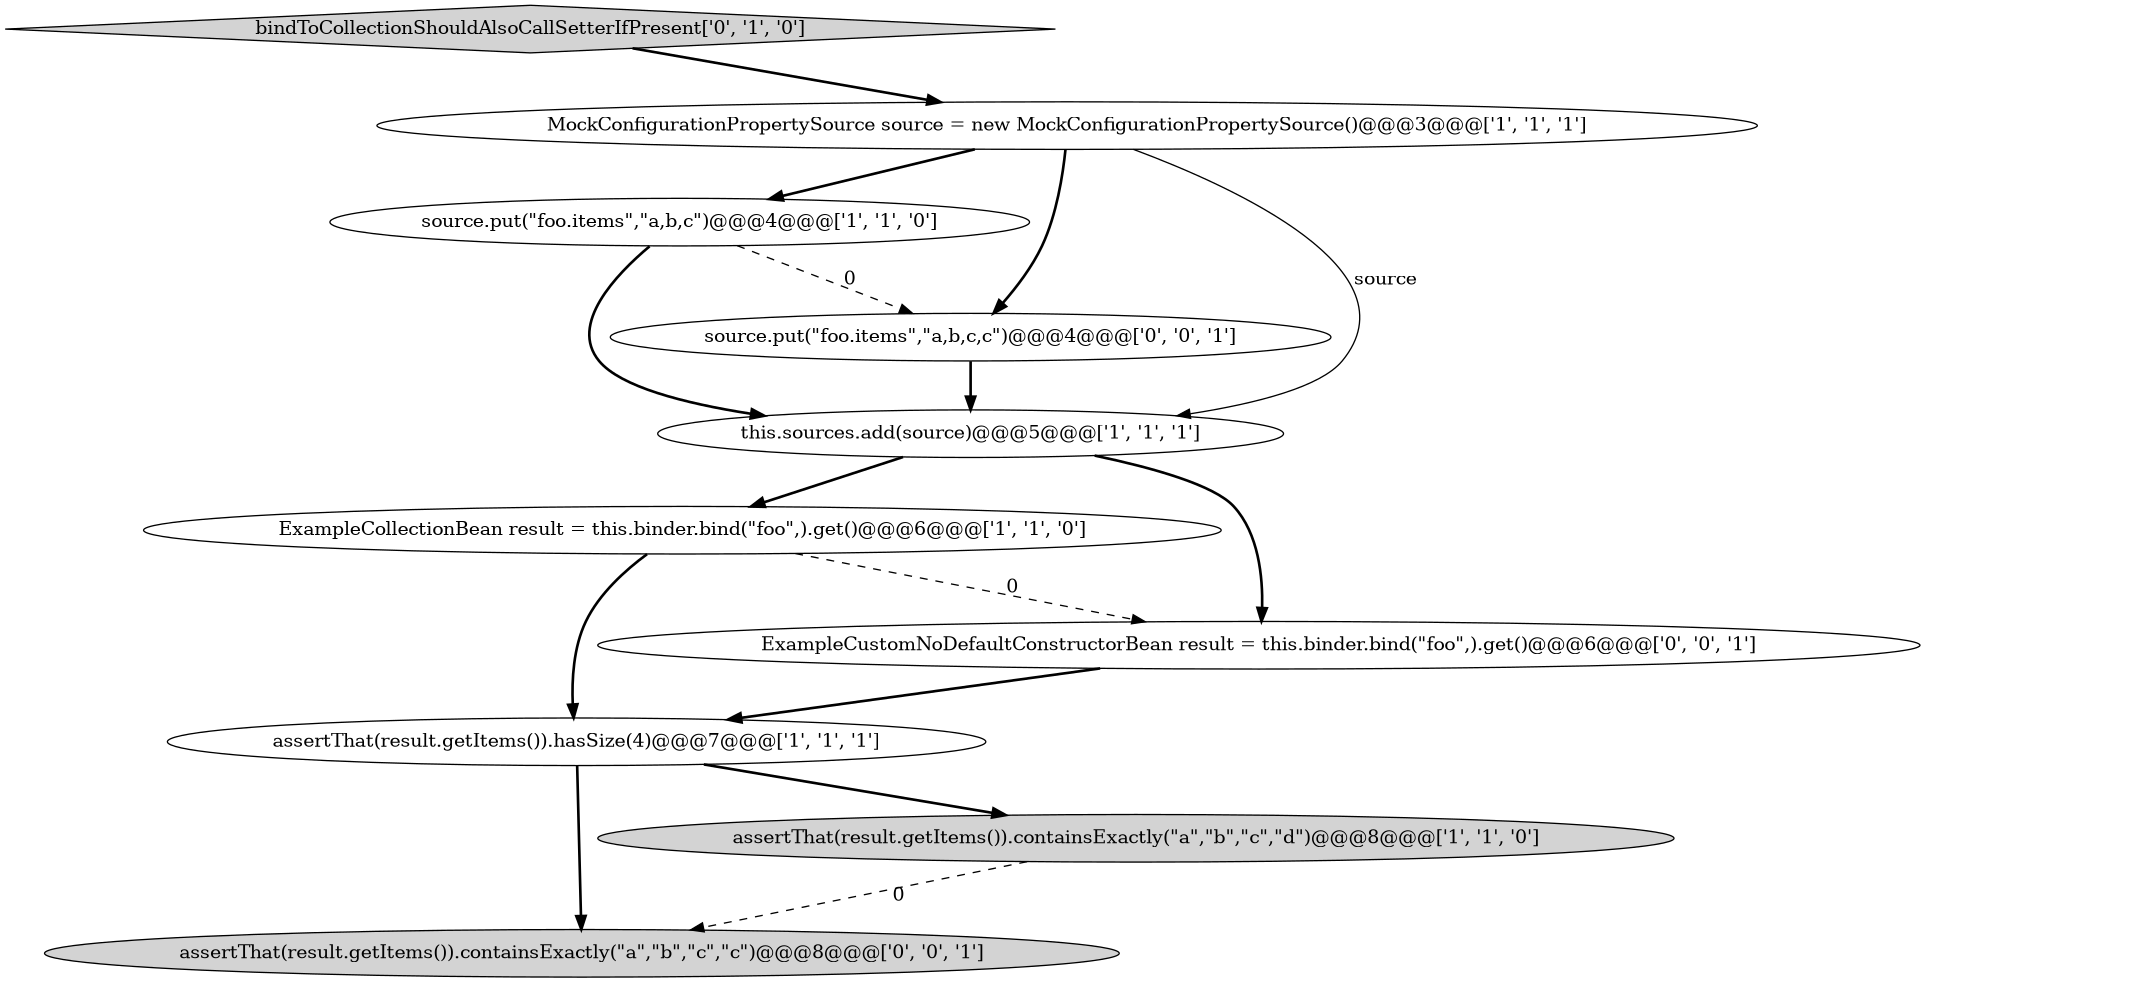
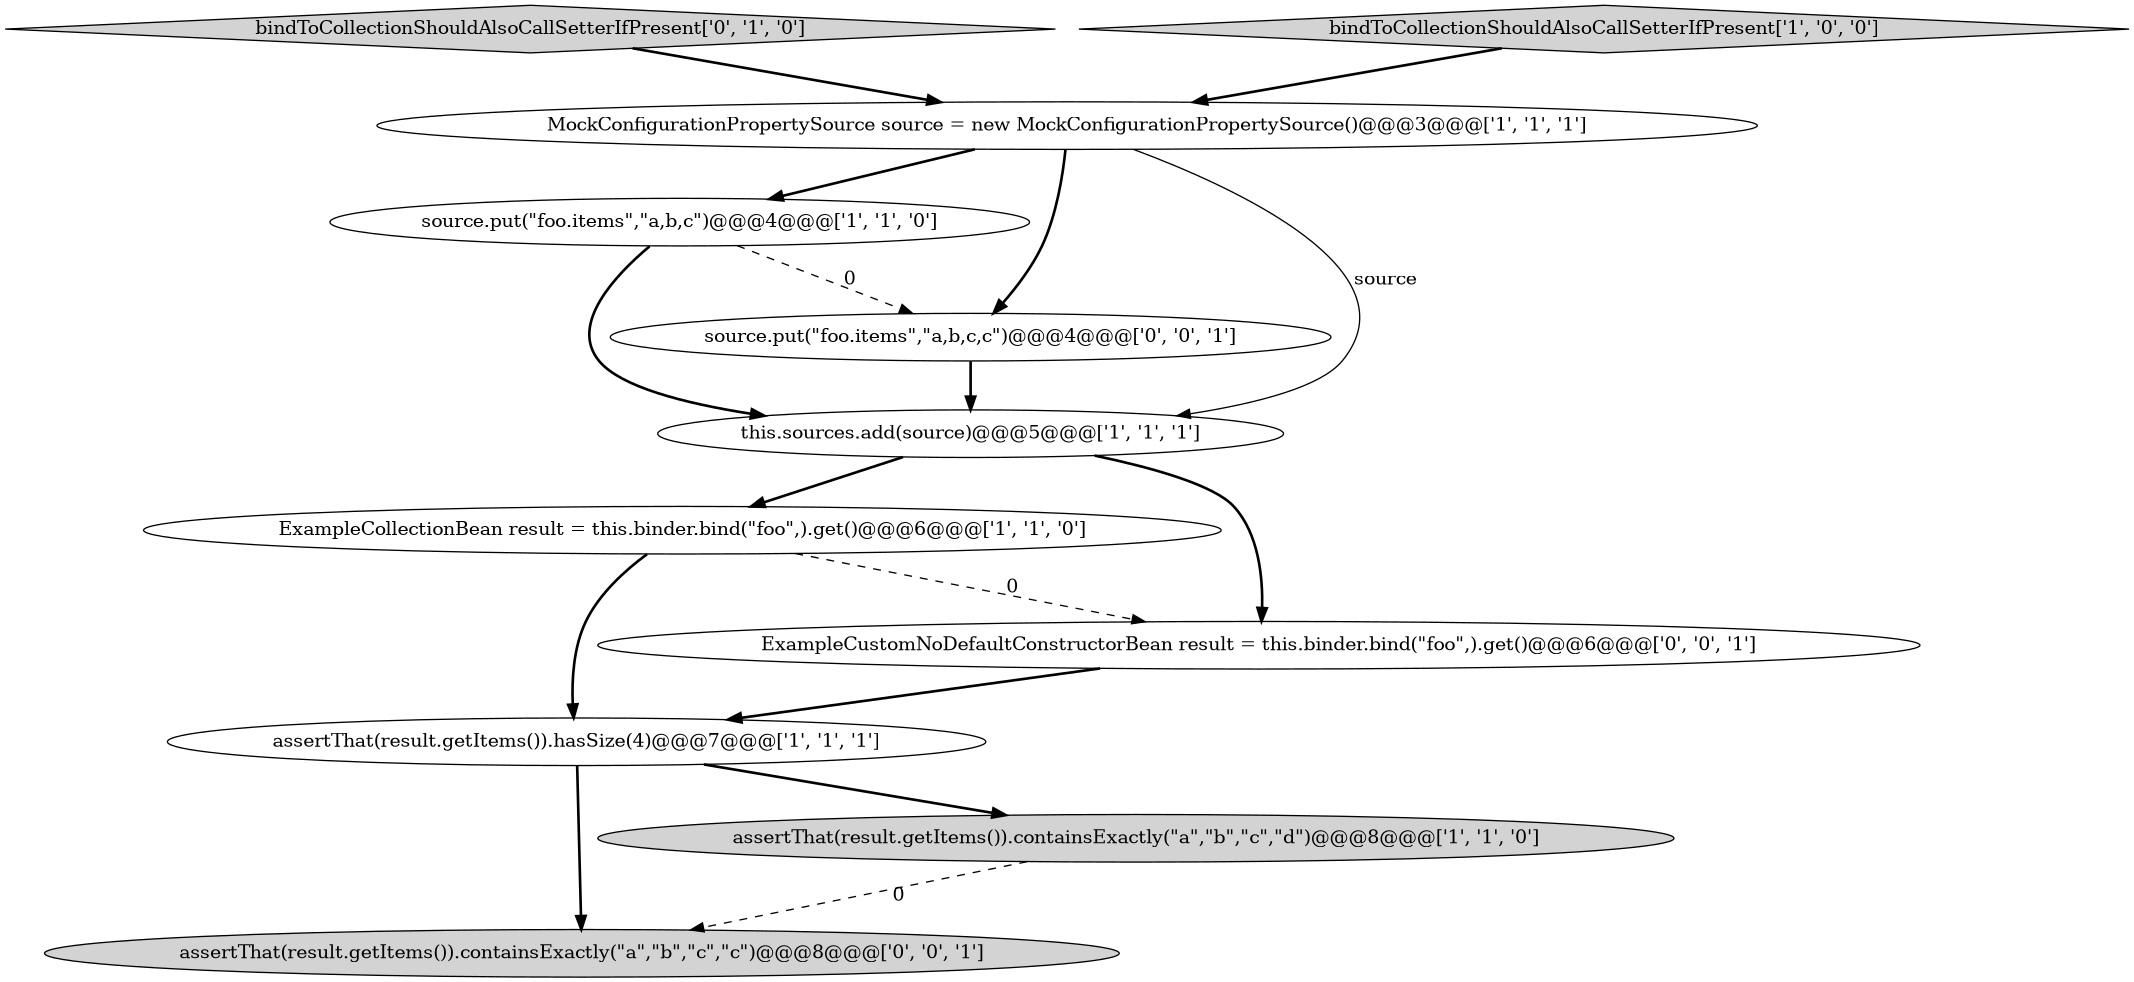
node "bindToCollectionShouldAlsoCallSetterIfPresent['1', '0', '0']": added
